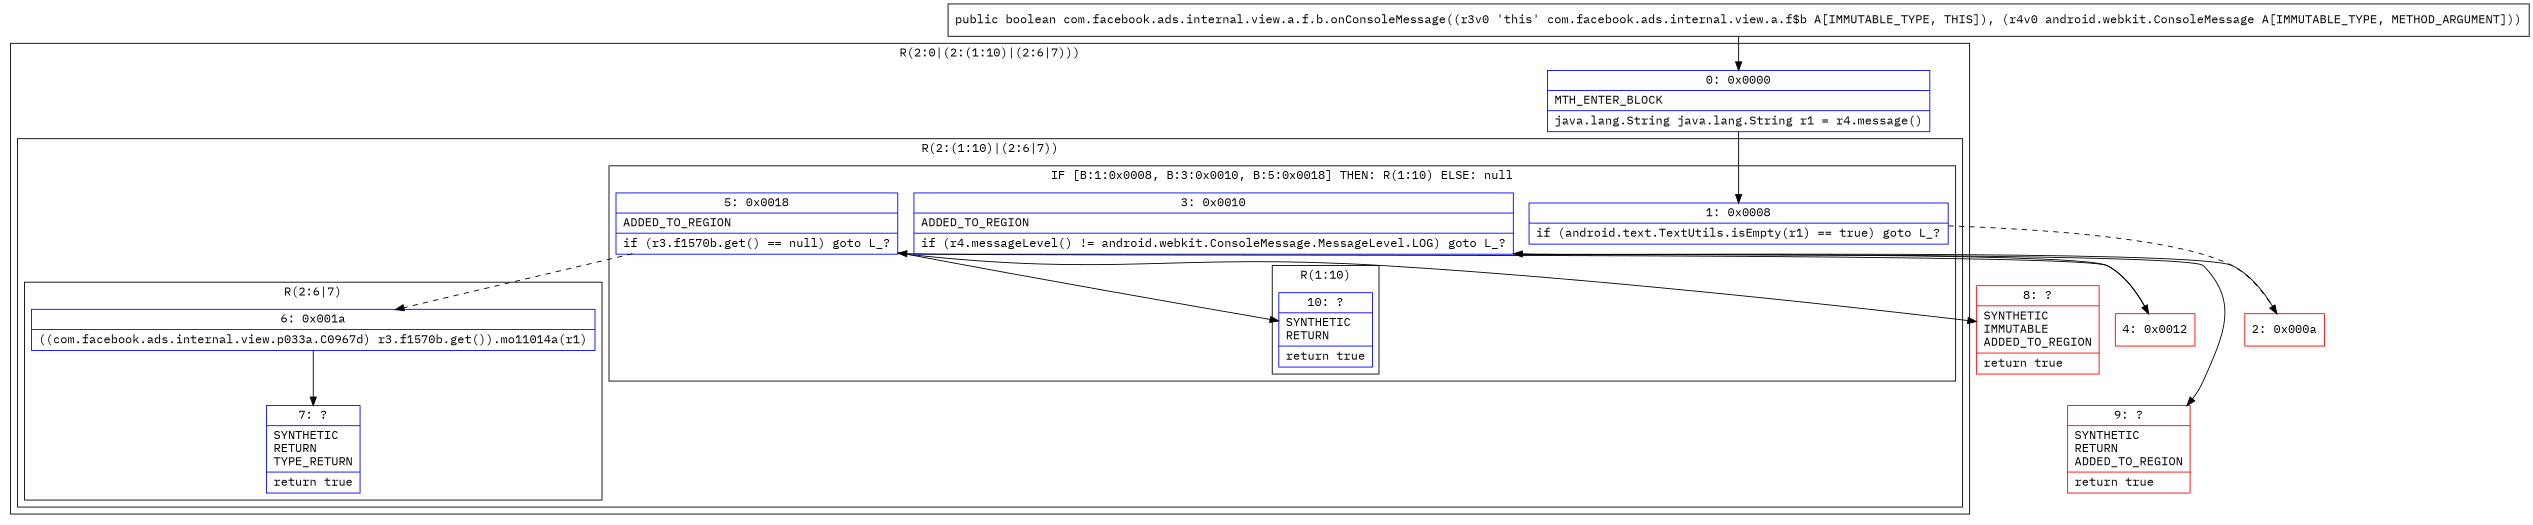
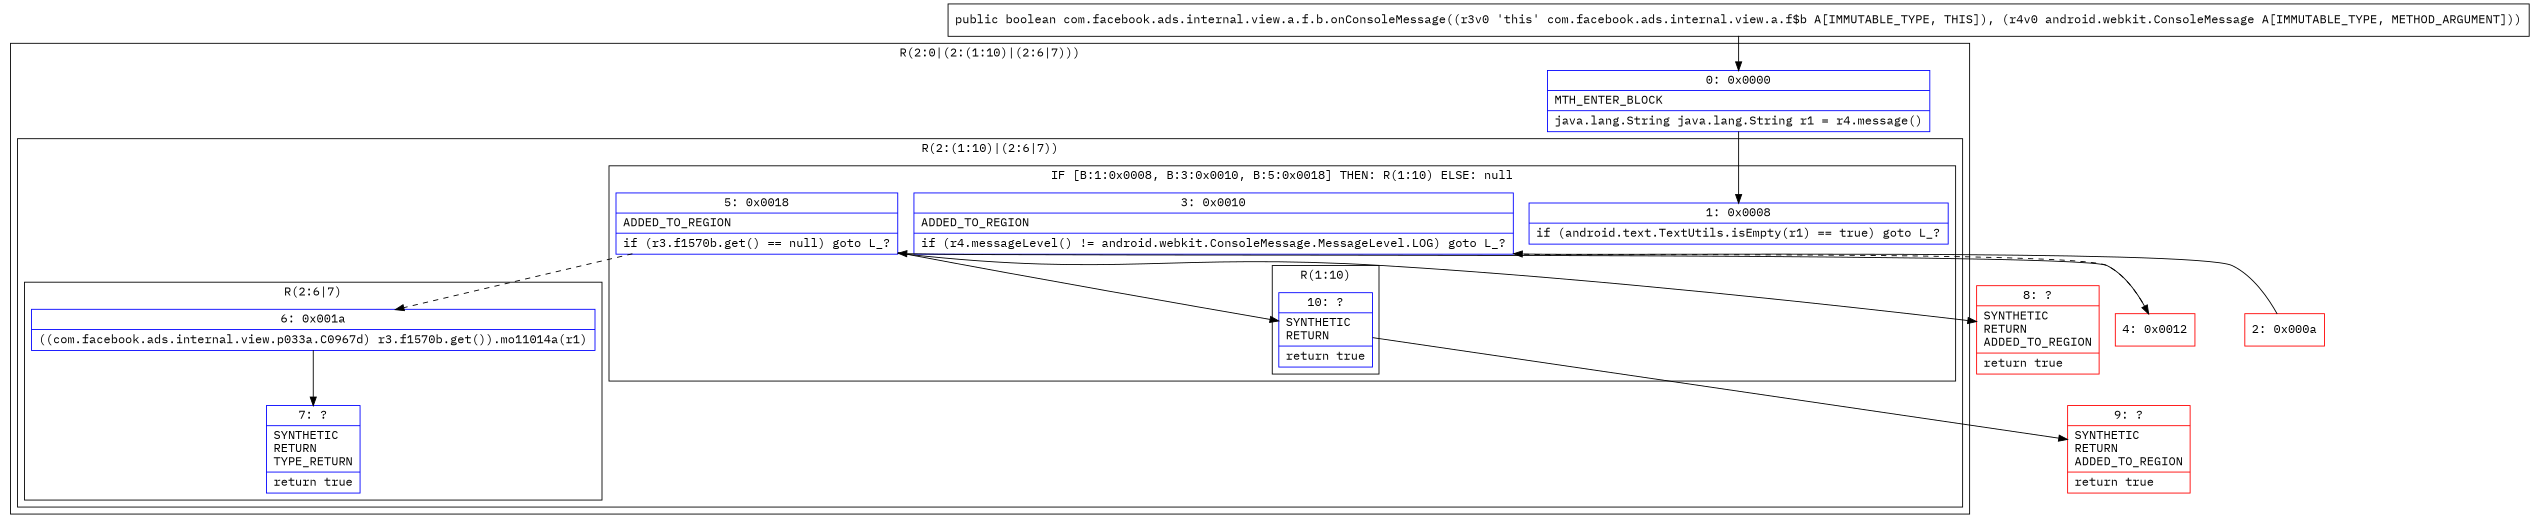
edge "1: 0x0008" -> "2: 0x000a": removed
edge "3: 0x0010" -> "4: 0x0012": style solid -> dashed
edge "3: 0x0010" -> "9: ?": now "10: ?" -> "9: ?"
node "8: ?": text "IMMUTABLE" -> "RETURN"
